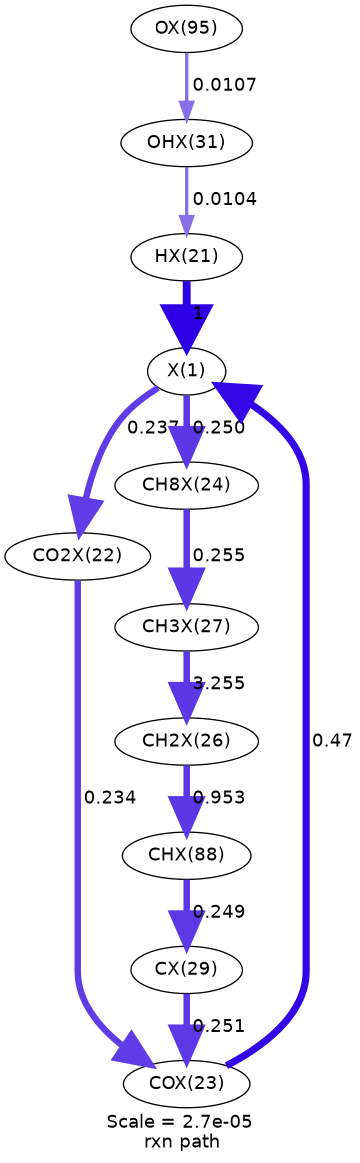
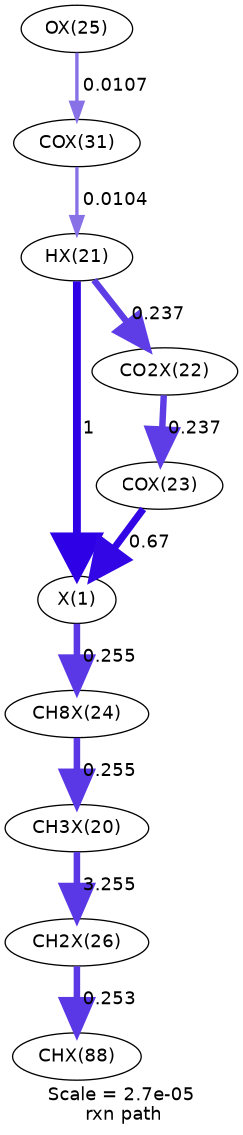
node "OX(95)": label "OX(95)" -> "OX(25)"
node "OHX(31)": label "OHX(31)" -> "COX(31)"
edge "X(1)" -> "CH8X(24)": label " 0.250" -> " 0.255"
edge "X(1)" -> "CO2X(22)": now "HX(21)" -> "CO2X(22)"
node "CH3X(27)": label "CH3X(27)" -> "CH3X(20)"
edge "COX(23)" -> "X(1)": label " 0.47" -> " 0.67"
edge "CO2X(22)" -> "COX(23)": label " 0.234" -> " 0.237"
edge "CH2X(26)" -> "CHX(88)": label " 0.953" -> " 0.253"
node "CX(29)": removed
